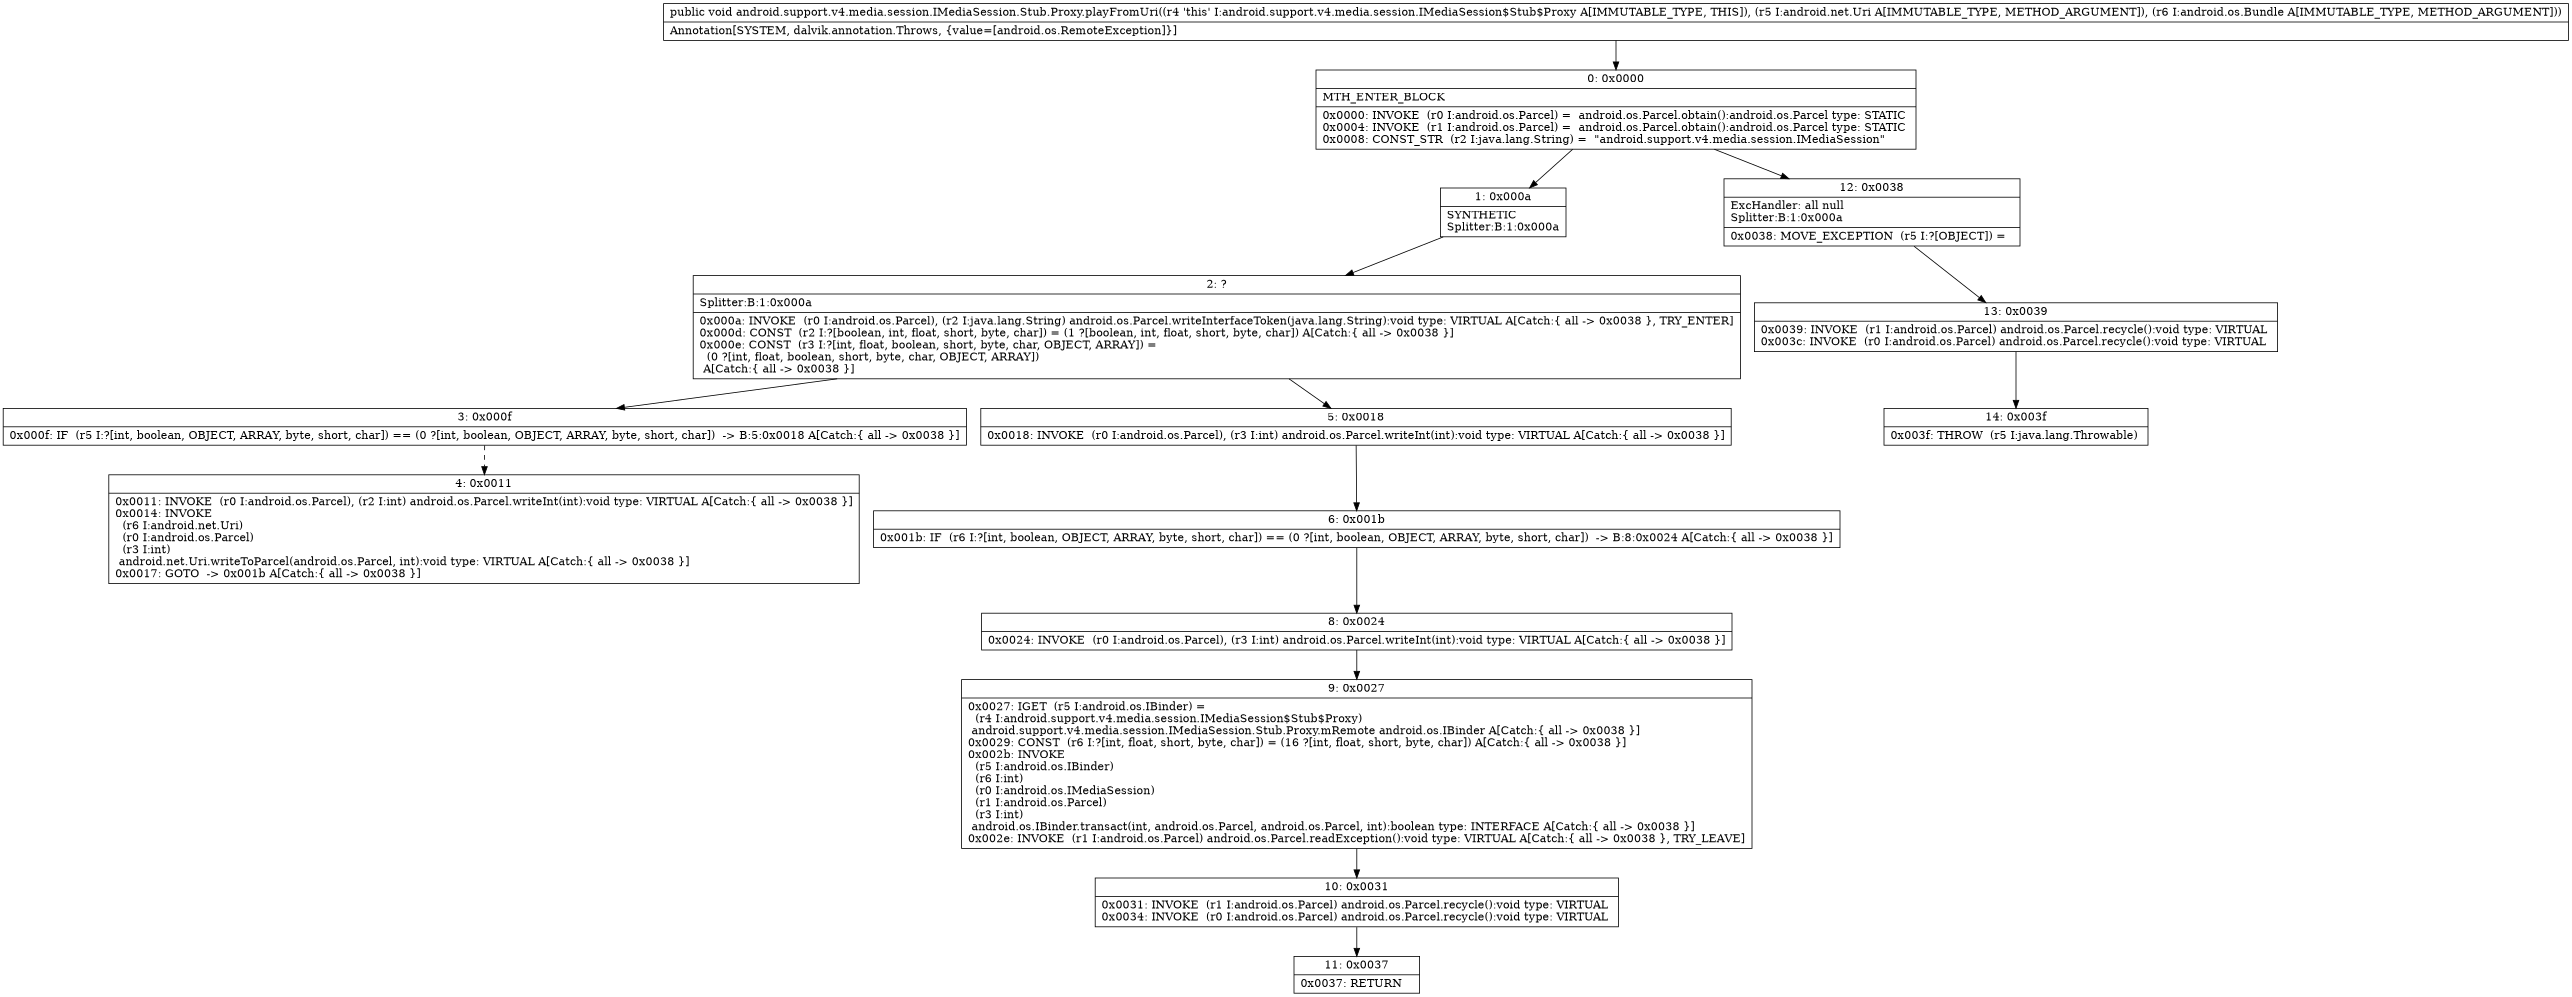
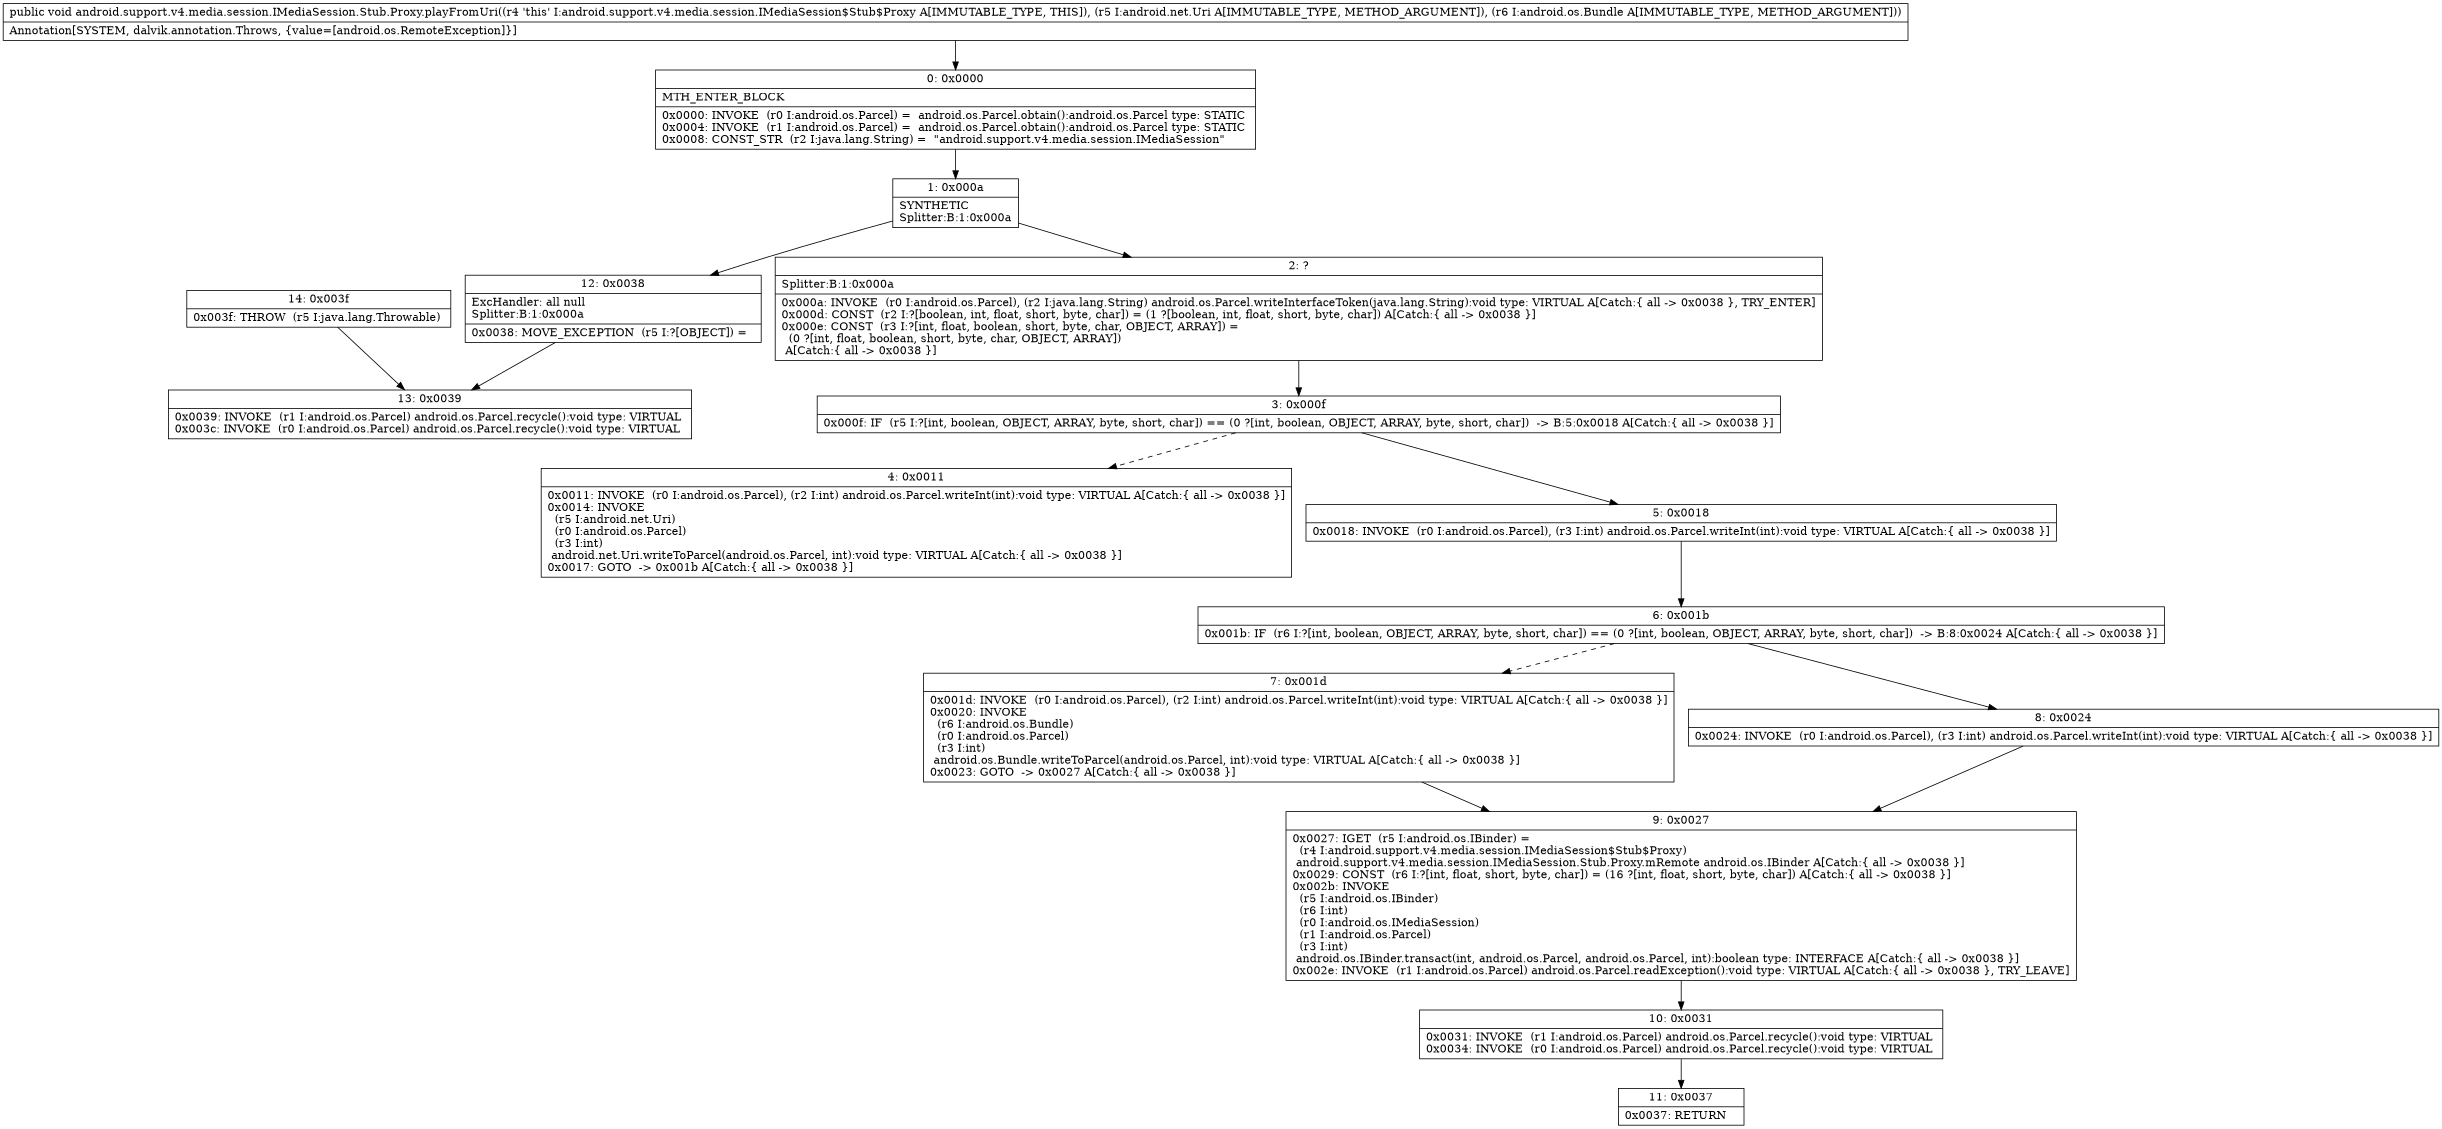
edge "0: 0x0000" -> "12: 0x0038": now "1: 0x000a" -> "12: 0x0038"
edge "13: 0x0039" -> "14: 0x003f": reversed
edge "2: ?" -> "5: 0x0018": now "3: 0x000f" -> "5: 0x0018"
node "4: 0x0011": text "(r6 I:android.net.Uri)" -> "(r5 I:android.net.Uri)"
node "7: 0x001d": added
